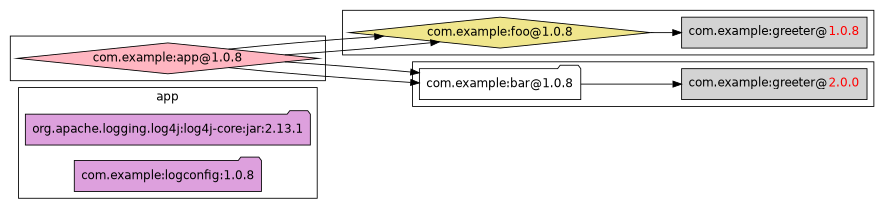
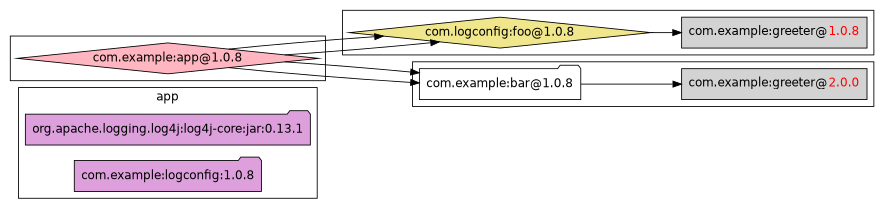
node "com.example:foo@1.0.8": label "com.example:foo@1.0.8" -> "com.logconfig:foo@1.0.8"
node "org.apache.logging.log4j:log4j-core:jar:2.13.1": label "org.apache.logging.log4j:log4j-core:jar:2.13.1" -> "org.apache.logging.log4j:log4j-core:jar:0.13.1"
